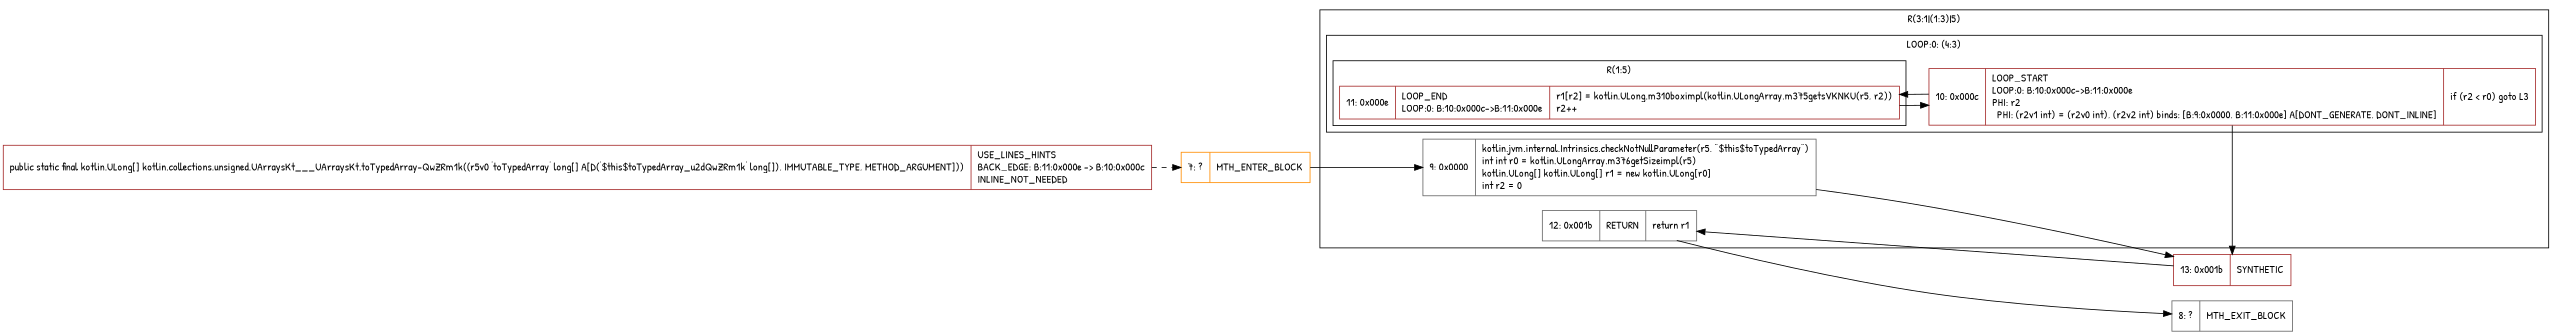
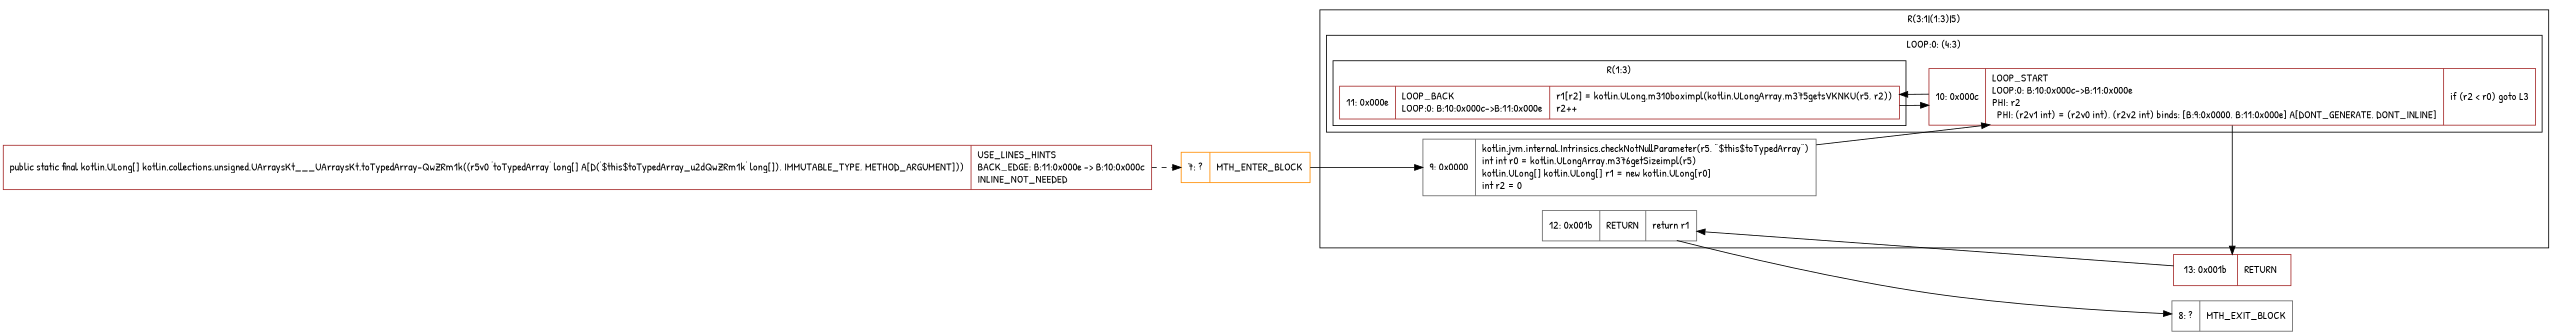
cluster "R(1:5)": label "R(1:5)" -> "R(1:3)"
node "11: 0x000e": text "LOOP_END" -> "LOOP_BACK"
edge "9: 0x0000" -> "13: 0x001b": now "9: 0x0000" -> "10: 0x000c"
node "13: 0x001b": text "SYNTHETIC" -> "RETURN"
